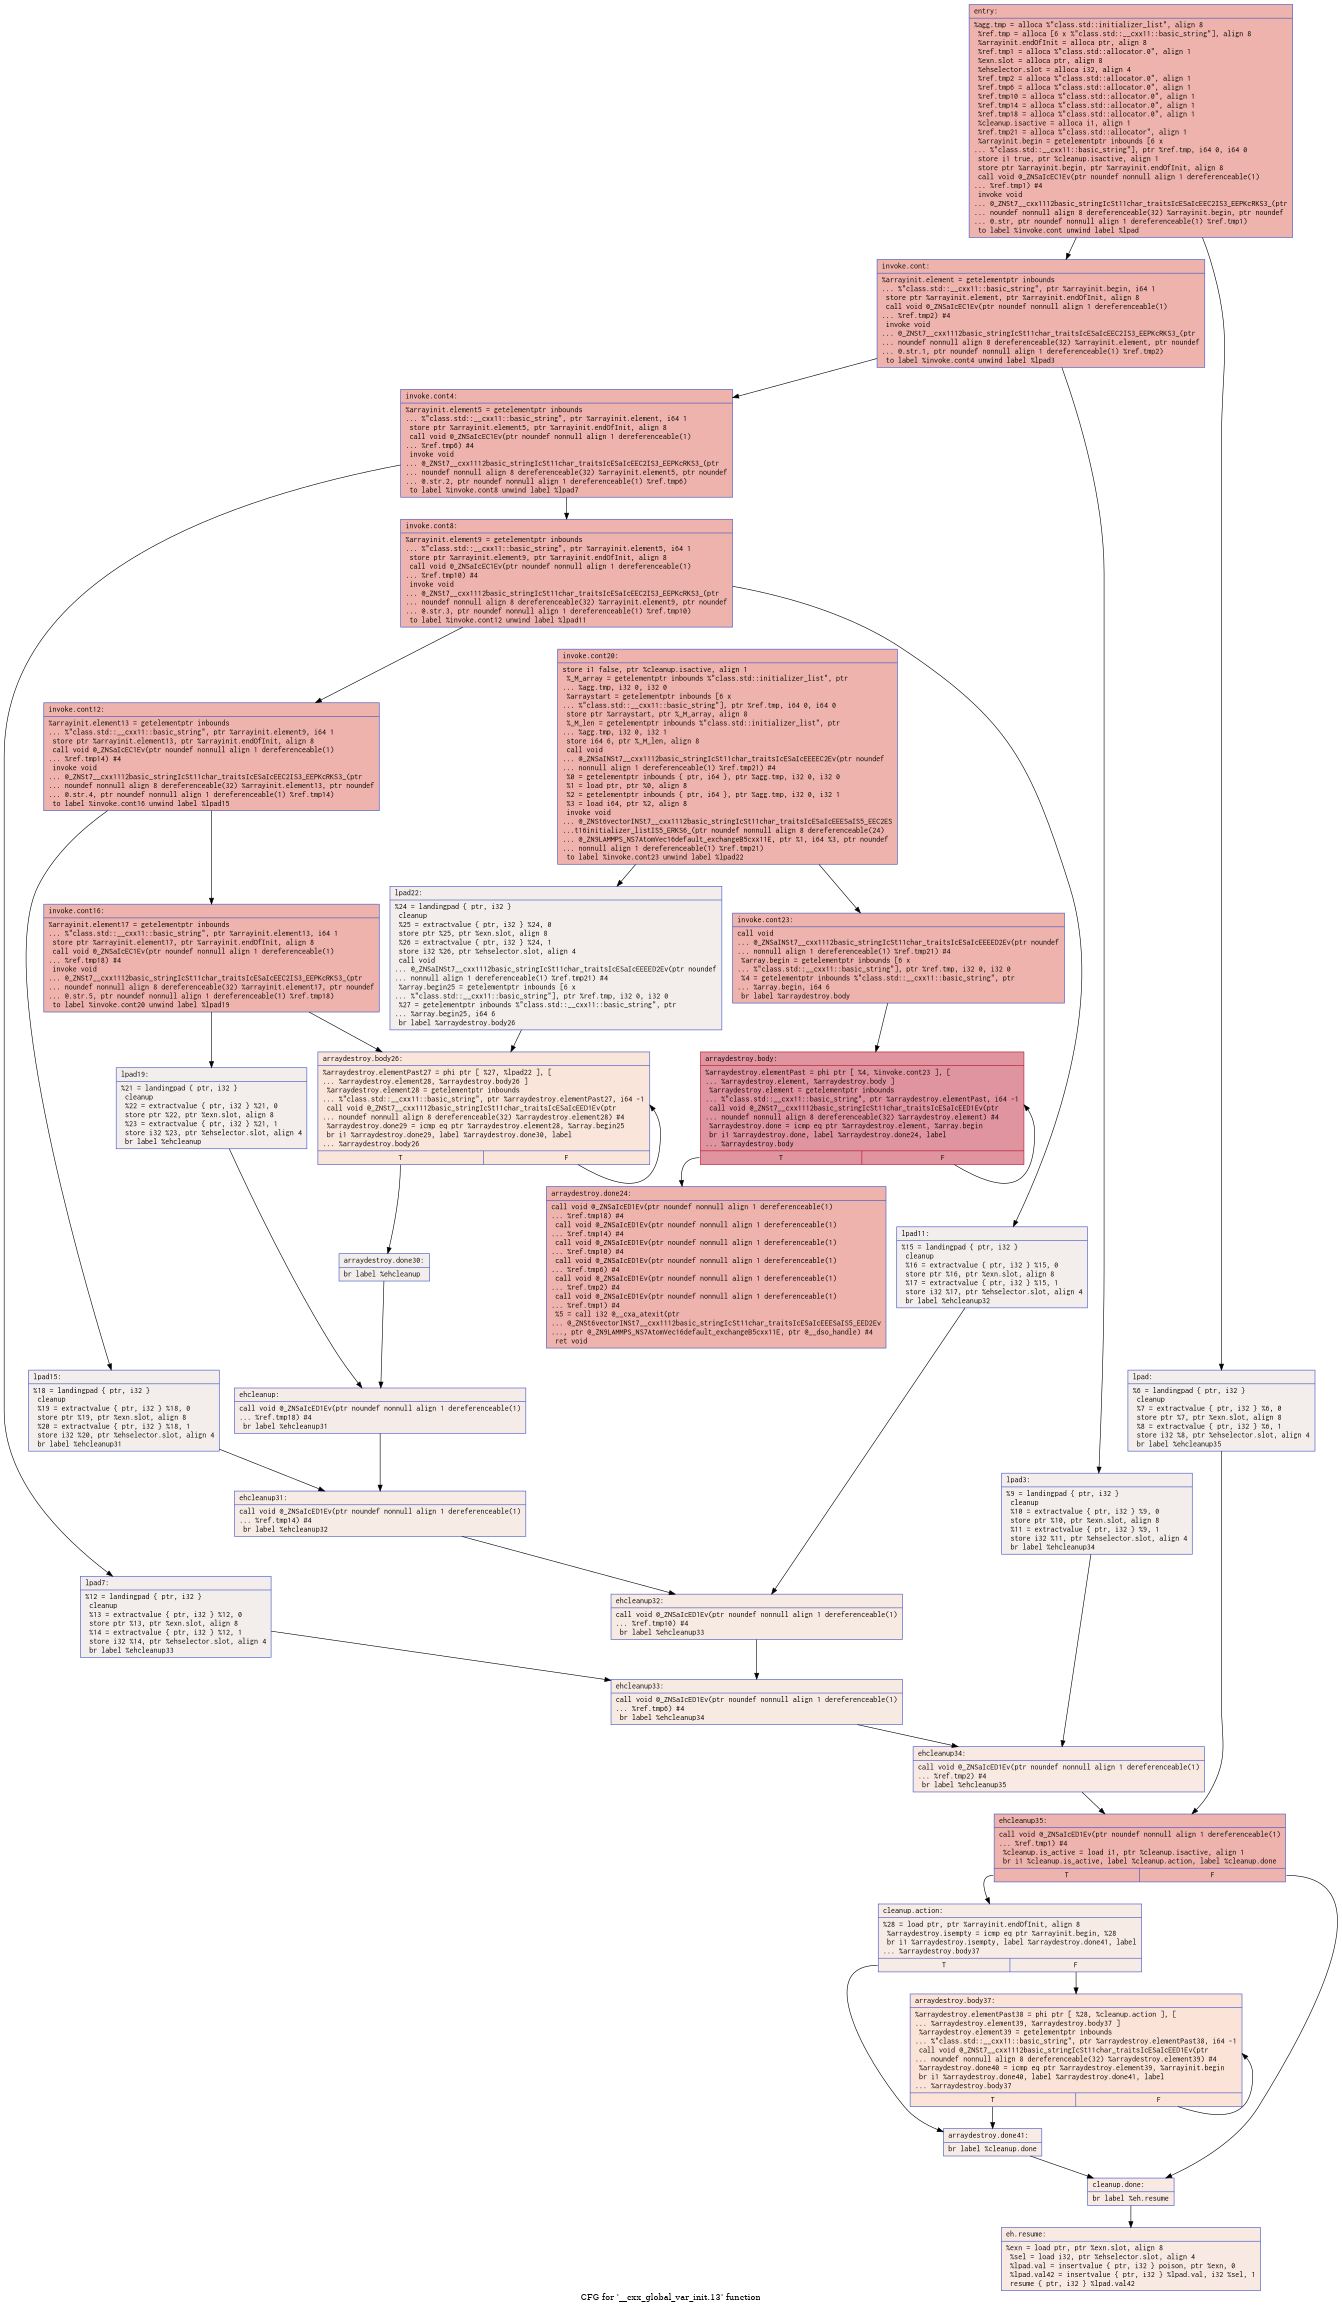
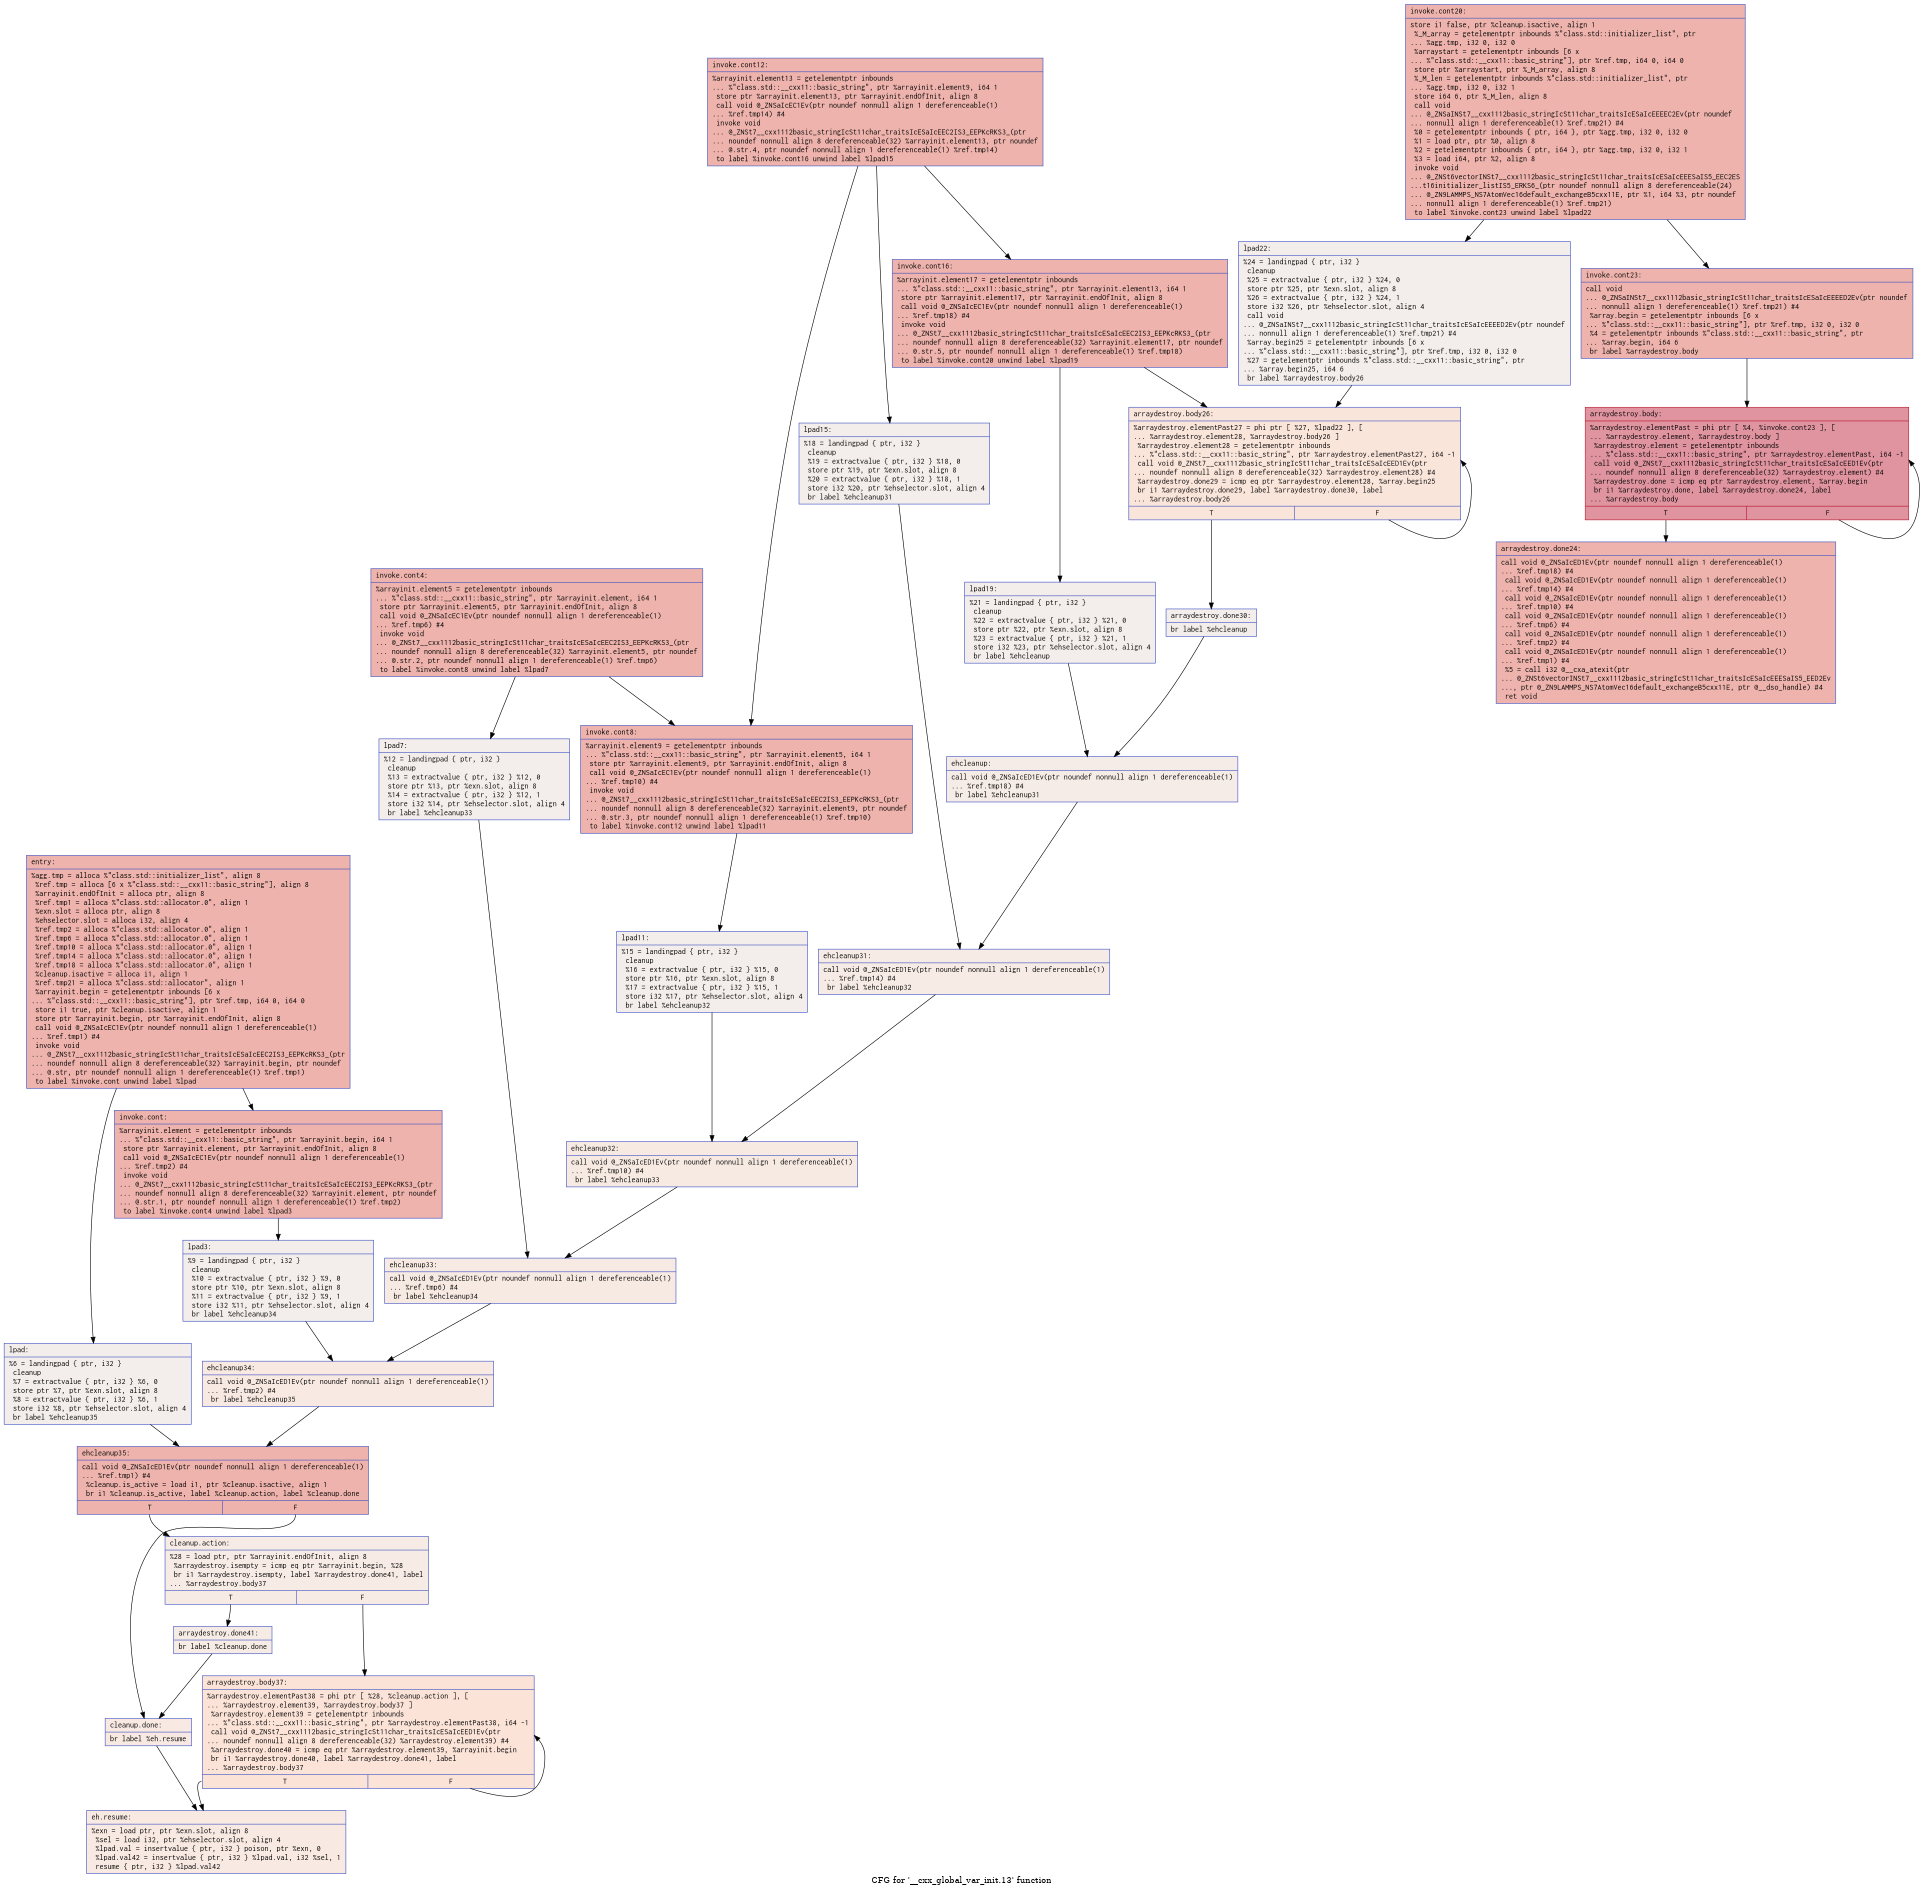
edge "invoke.cont:" -> "invoke.cont4:": removed
edge "invoke.cont8:" -> "invoke.cont12:": reversed
edge "arraydestroy.body37:" -> "arraydestroy.done41:": now "arraydestroy.body37:" -> "eh.resume:"
